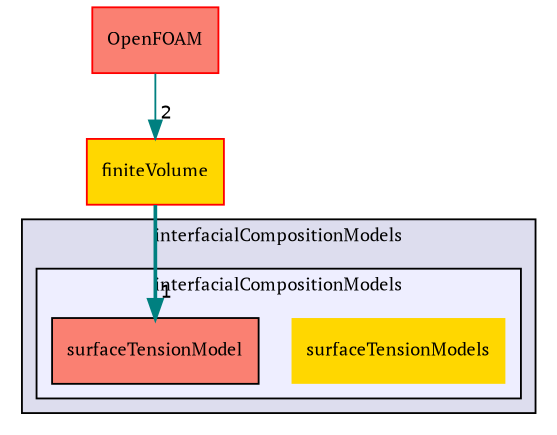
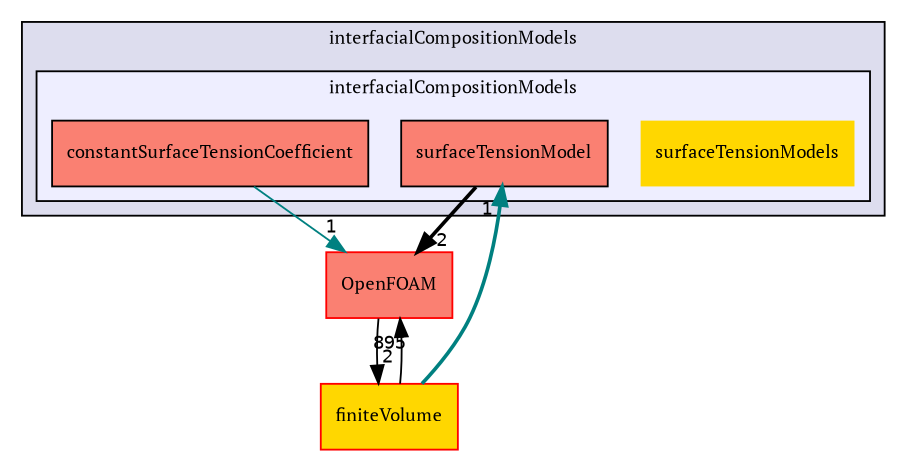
edge "OpenFOAM" -> "finiteVolume": color teal -> black
node "constantSurfaceTensionCoefficient": added
edge "surfaceTensionModel" -> "OpenFOAM": added
edge "finiteVolume" -> "OpenFOAM": added
